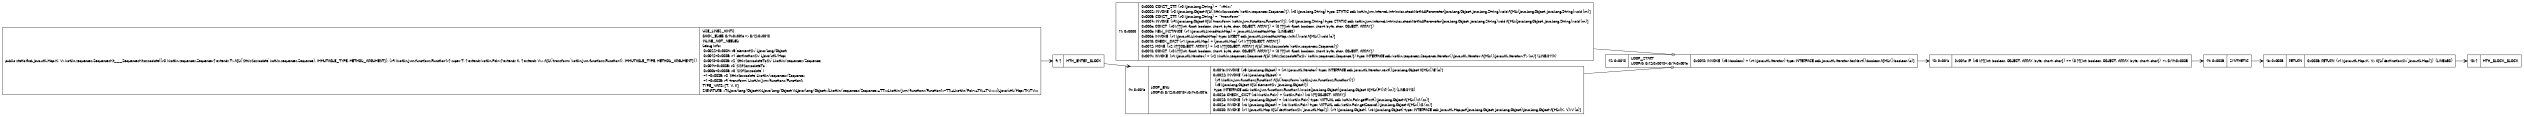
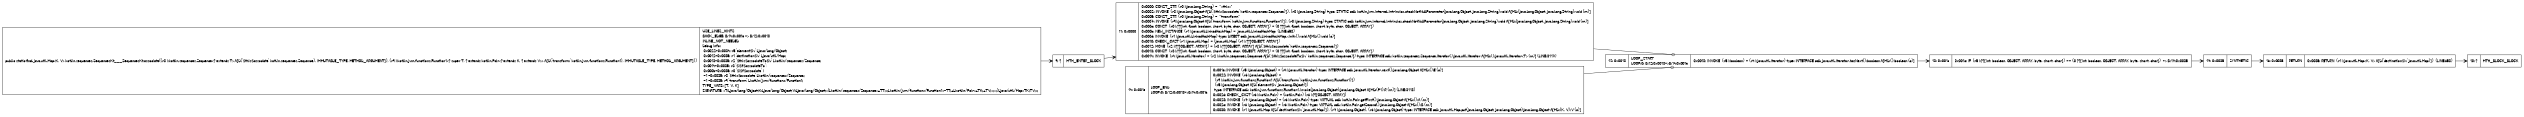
edge "9: ?" -> "14: 0x001e": now "9: ?" -> "11: 0x0000"
